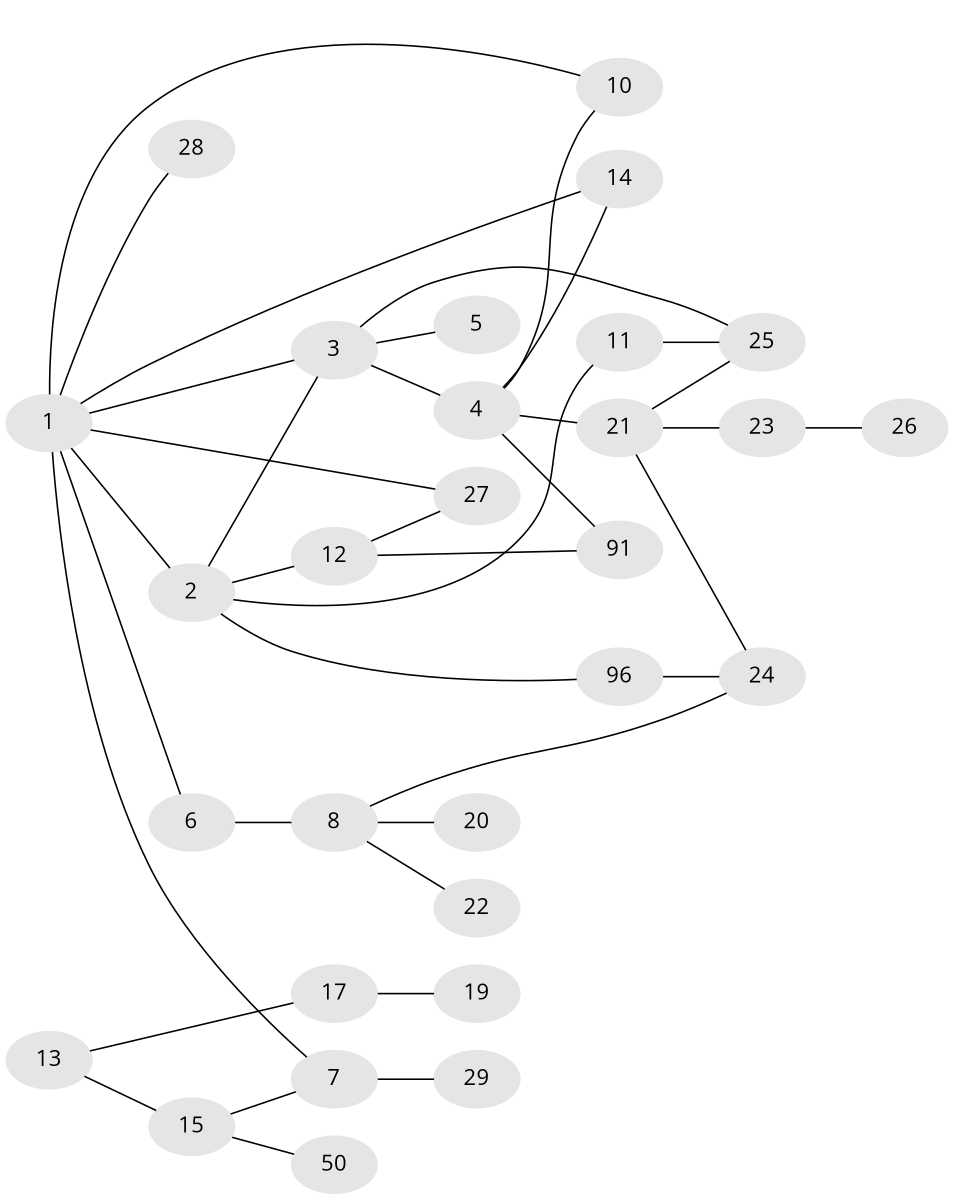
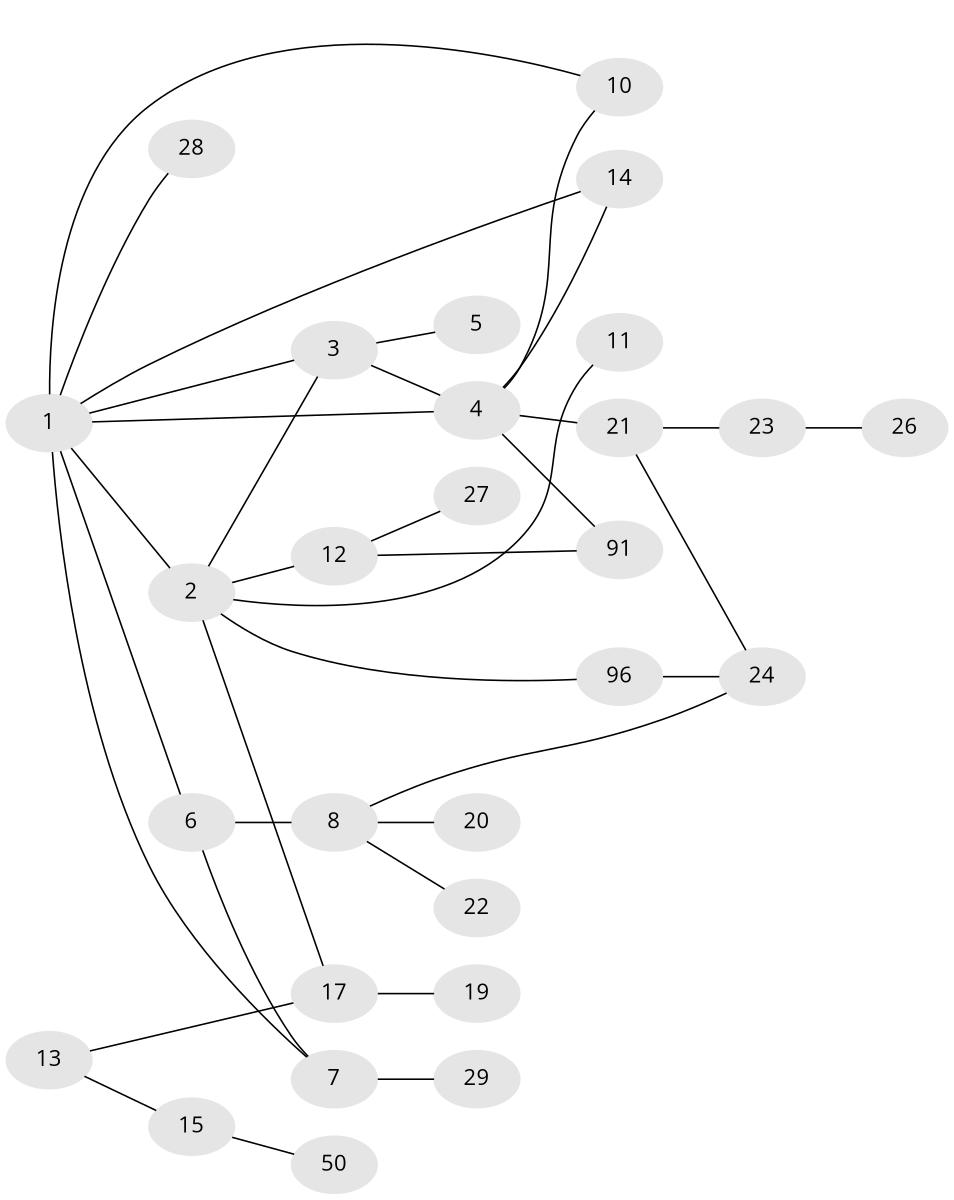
node "25": removed
edge "1" -- "27": now "1" -- "4"
edge "2" -- "17": added
edge "7" -- "15": now "7" -- "6"
